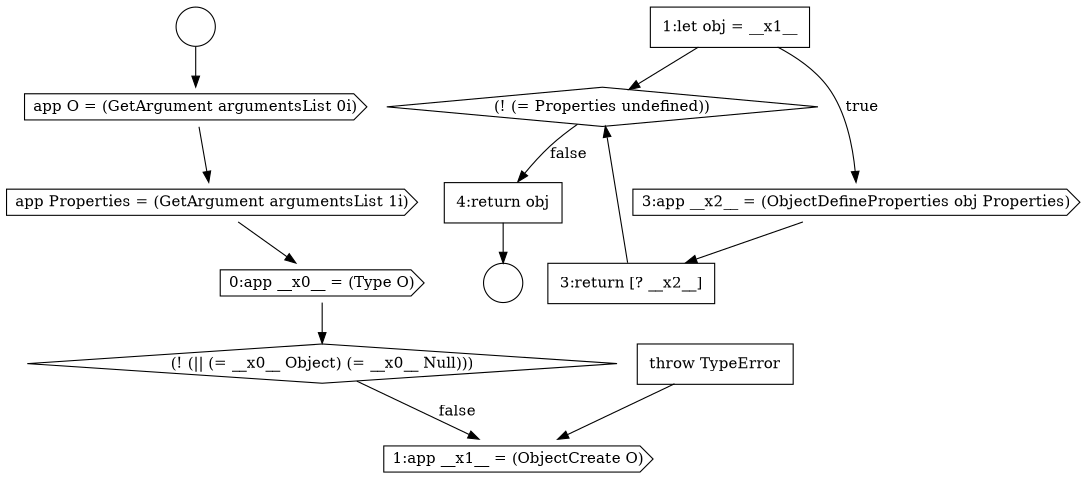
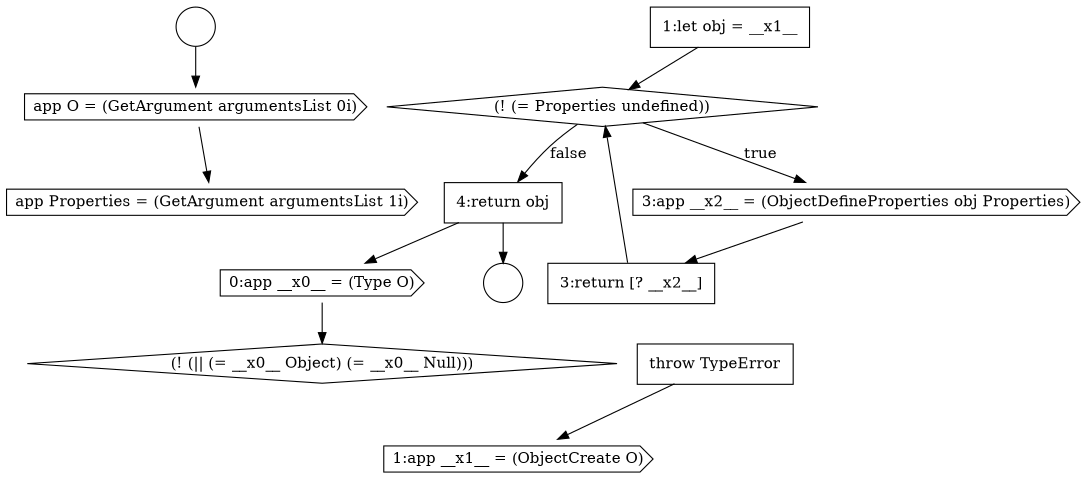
edge "1:let obj = __x1__" -> "3:app __x2__ = (ObjectDefineProperties obj Properties)": now "(! (= Properties undefined))" -> "3:app __x2__ = (ObjectDefineProperties obj Properties)"
edge "app Properties = (GetArgument argumentsList 1i)" -> "0:app __x0__ = (Type O)": now "4:return obj" -> "0:app __x0__ = (Type O)"
edge "(! (|| (= __x0__ Object) (= __x0__ Null)))" -> "1:app __x1__ = (ObjectCreate O)": removed, label "false"
